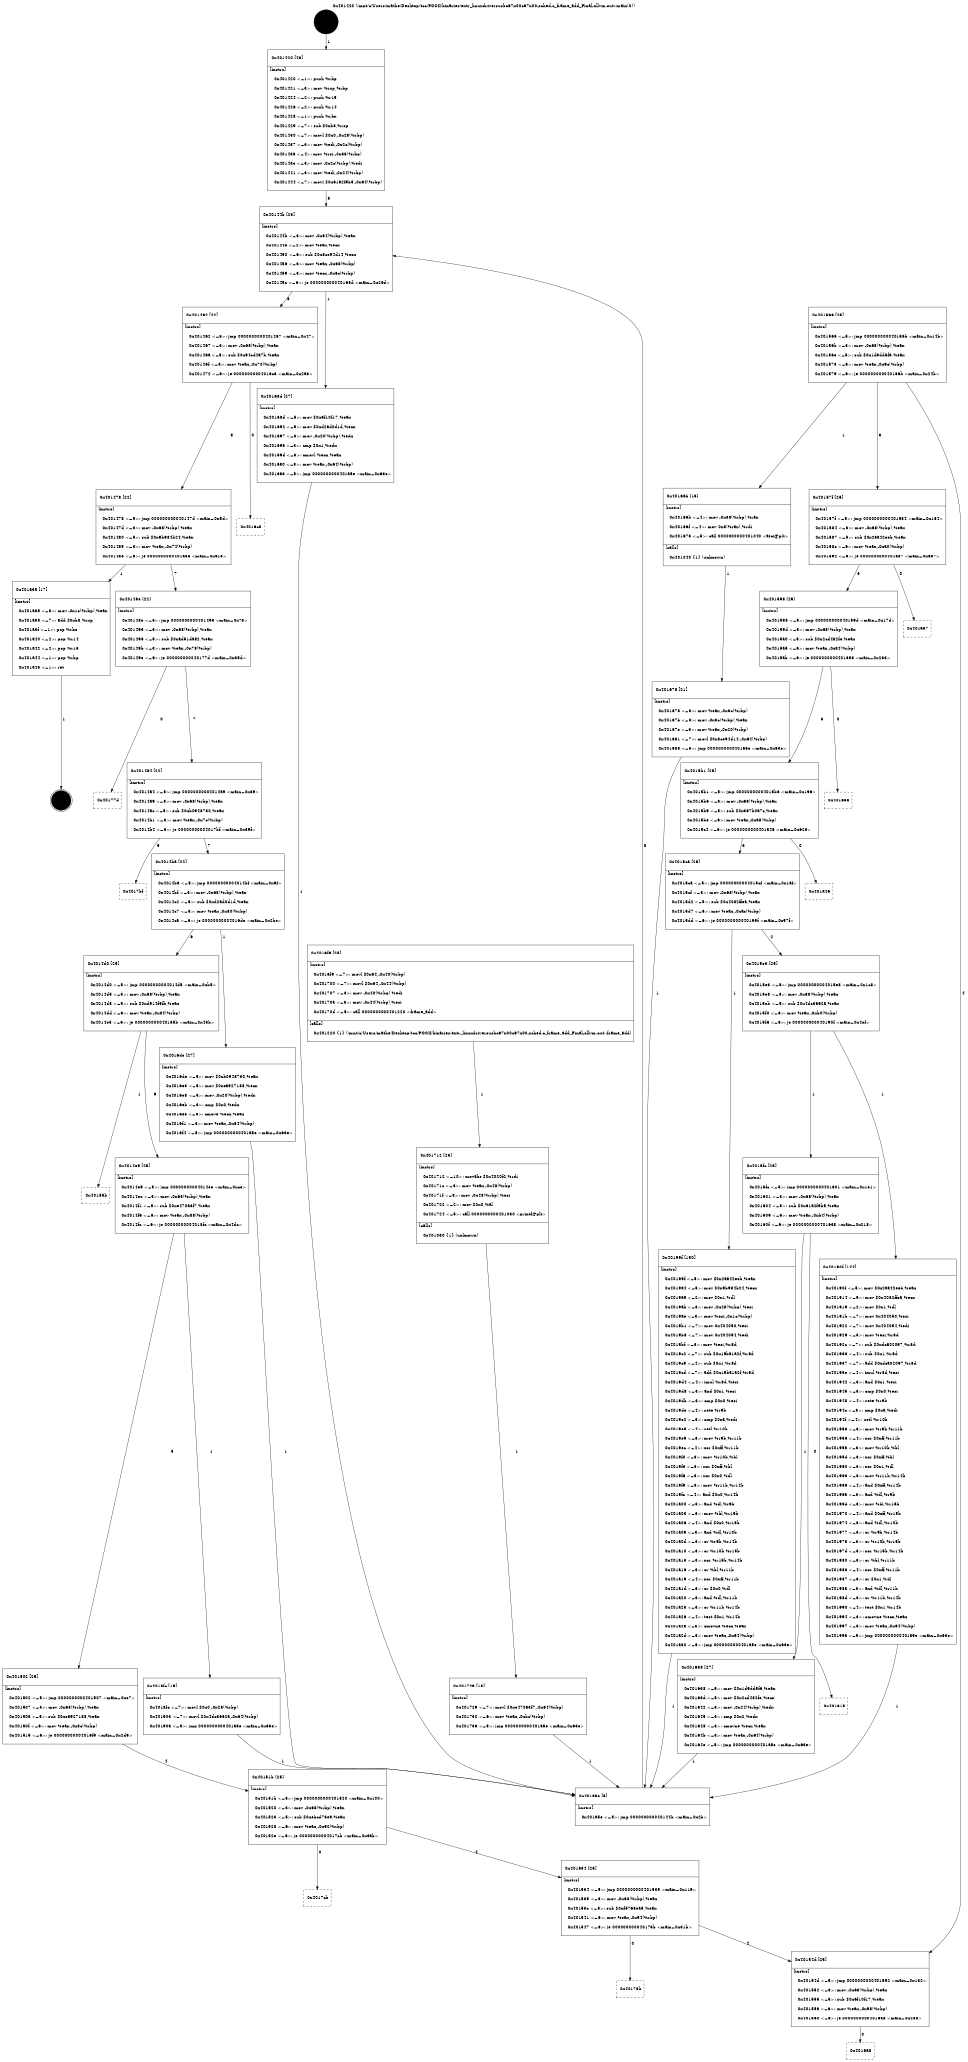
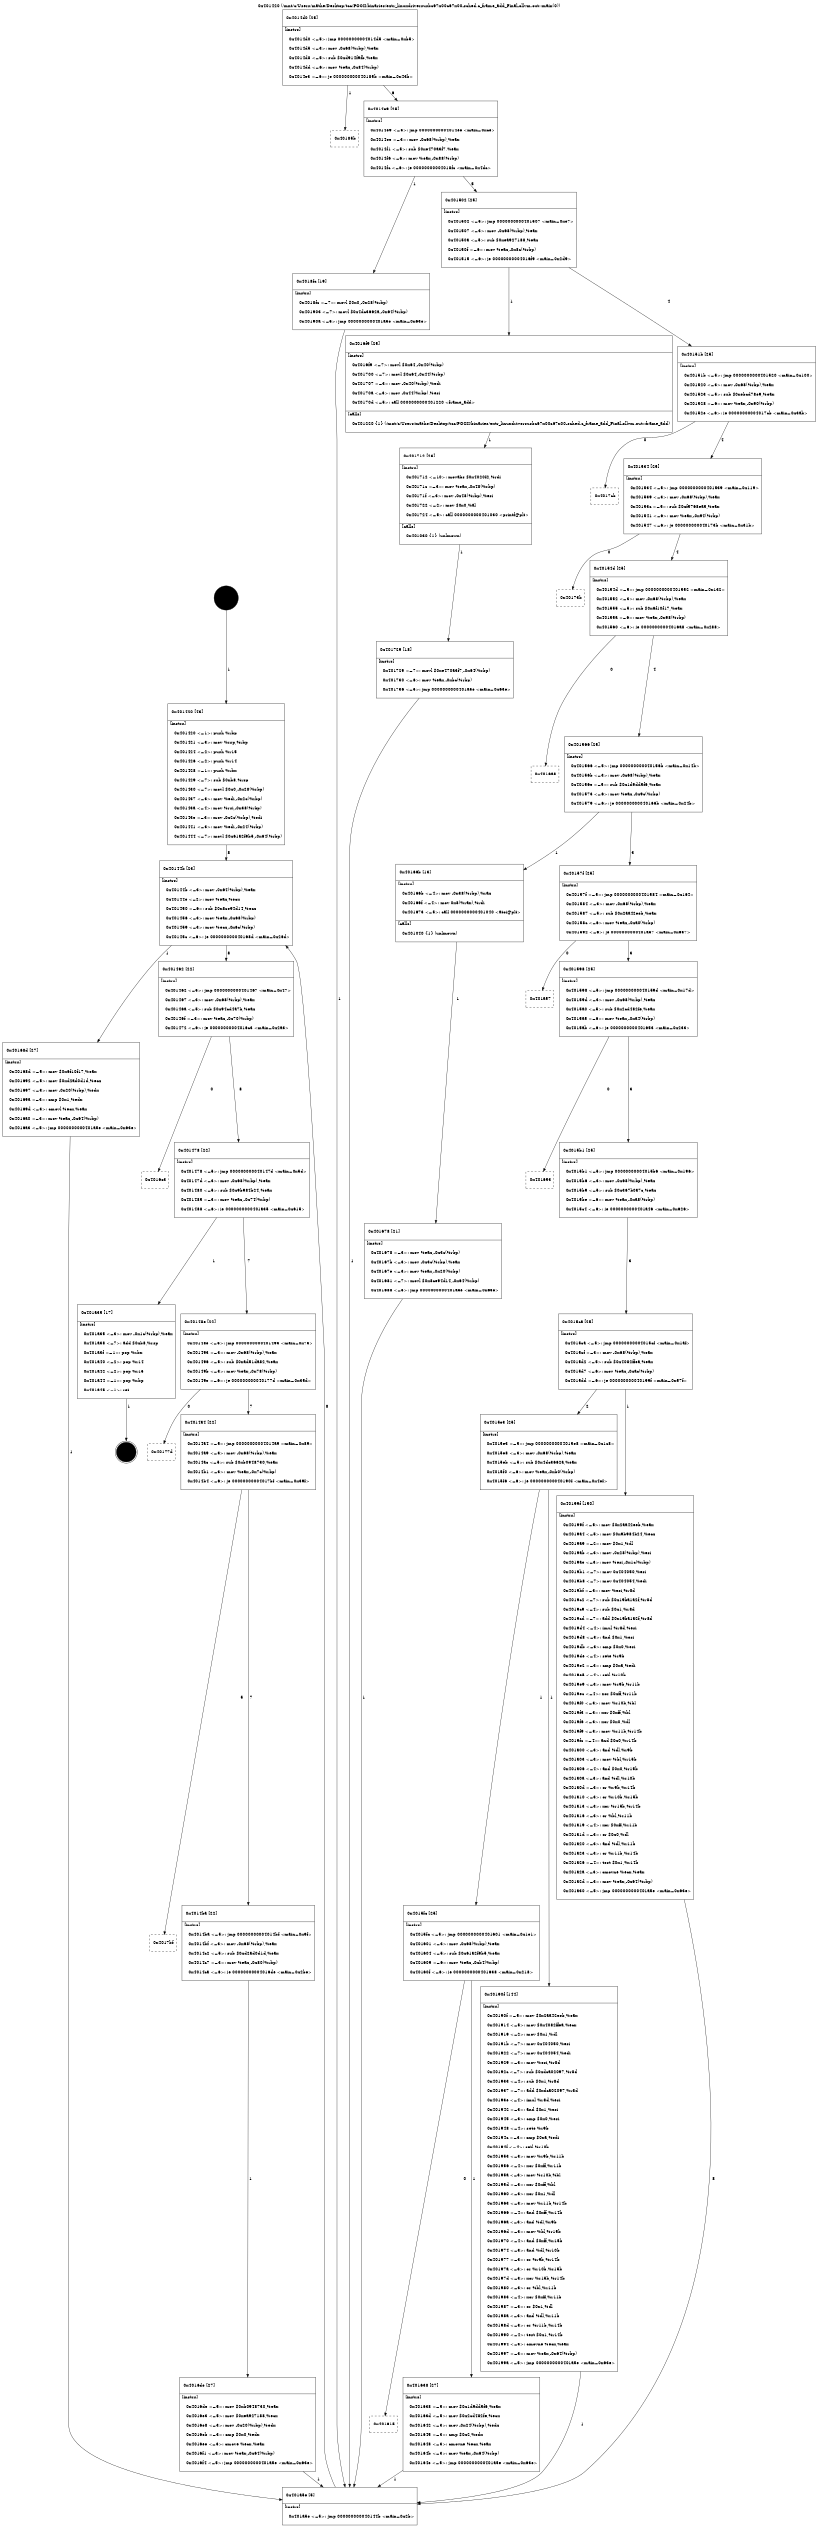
edge "0x401502 [25]" -> "0x4016f9 [25]": added, label "1"
node "0x401a46": removed
edge "0x4014ba [22]" -> "0x4014d0 [25]": removed, label "6"
edge "0x401566 [25]" -> "0x40154d [25]": reversed
edge "0x40199f [150]" -> "0x401a5e [5]": label " 1" -> " 8"
